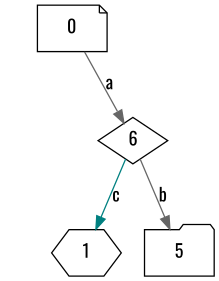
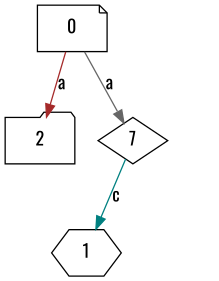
node "2": added
node "6": label "6" -> "7"
node "5": removed
